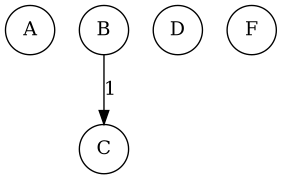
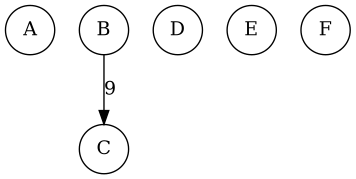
node "E": added
edge "B" -> "C": label "1" -> "9"
